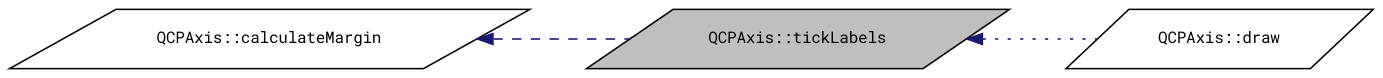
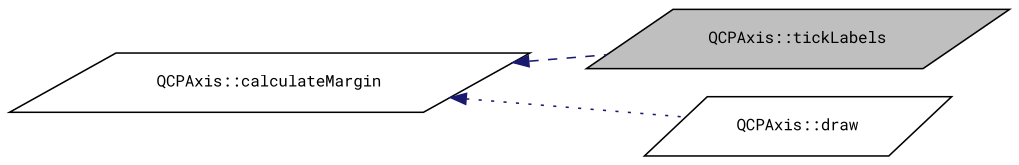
edge "QCPAxis::draw" -> "QCPAxis::tickLabels": now "QCPAxis::draw" -> "QCPAxis::calculateMargin"
